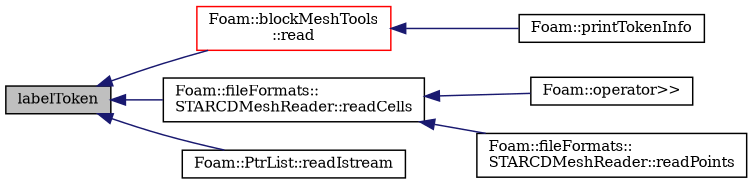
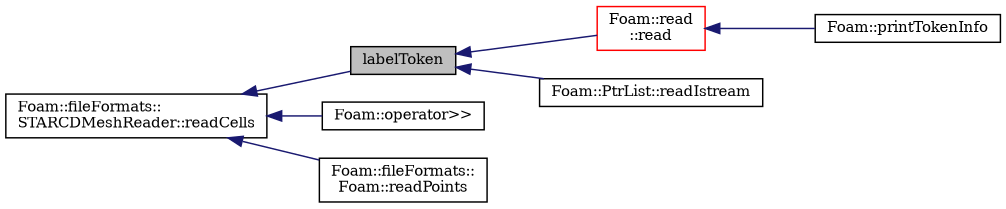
node "Foam::blockMeshTools ::read": label "Foam::blockMeshTools ::read" -> "Foam::read ::read"
edge "Foam::fileFormats:: STARCDMeshReader::readCells" -> "labelToken": reversed
node "Foam::fileFormats:: STARCDMeshReader::readPoints": label "Foam::fileFormats:: STARCDMeshReader::readPoints" -> "Foam::fileFormats:: Foam::readPoints"
